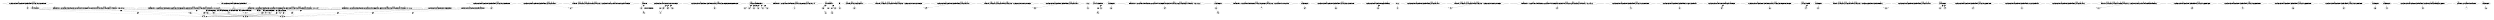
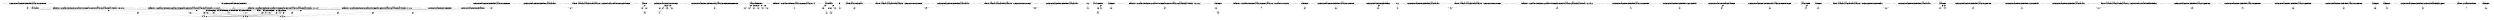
edge "java.net.URL" -> "r93": label "systemTrustEngineReg" -> "type"
